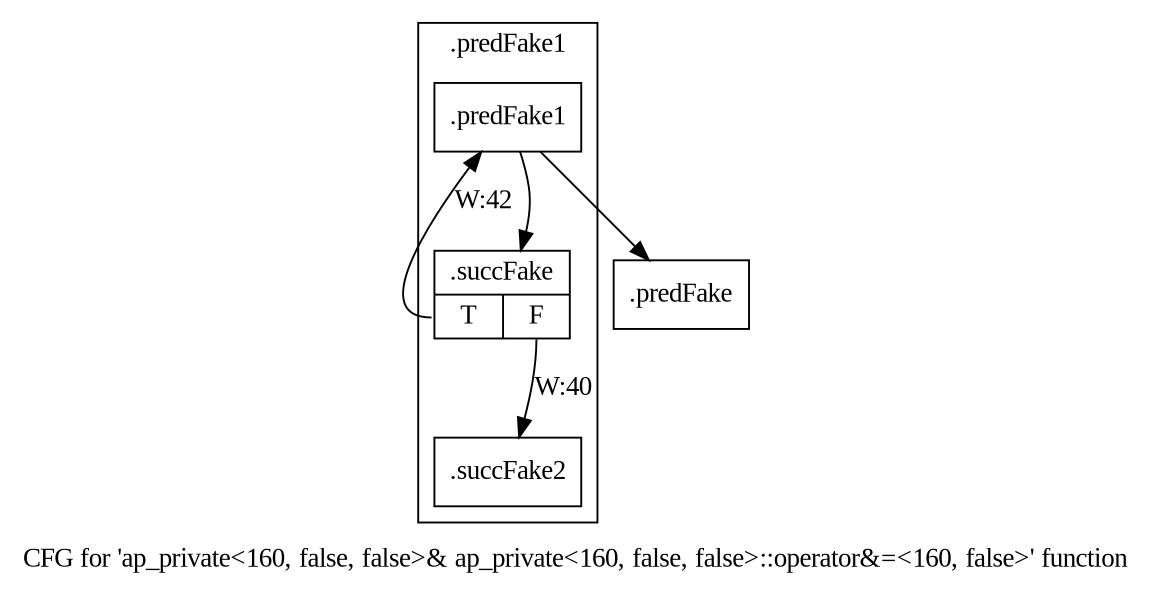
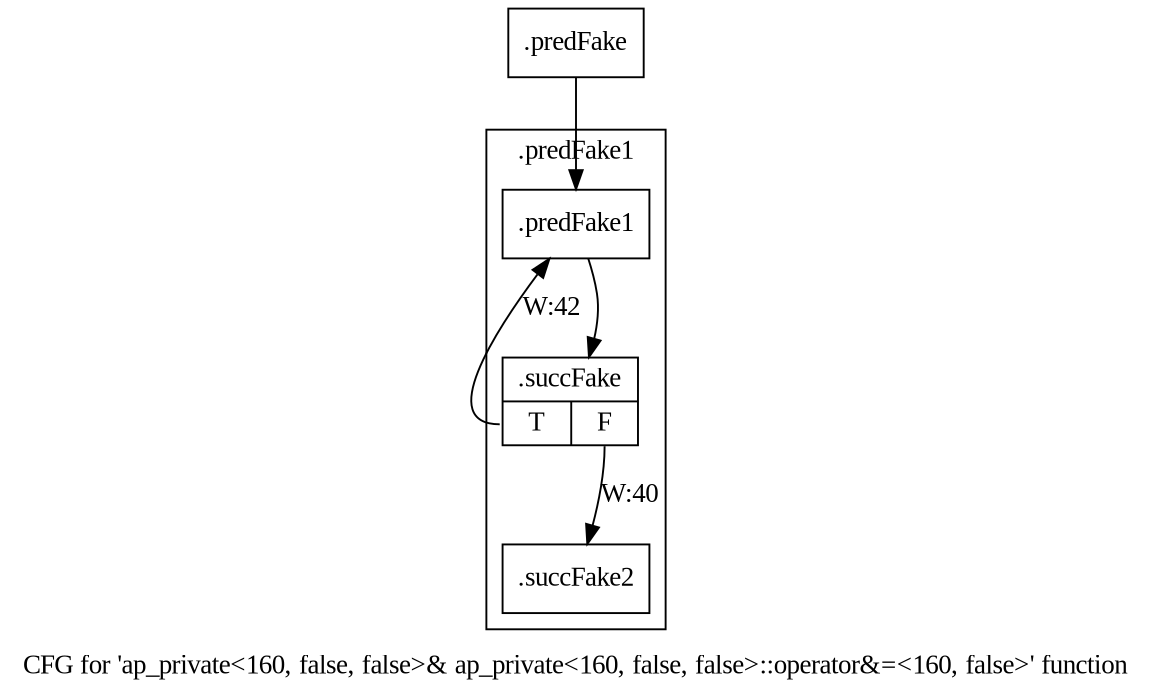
edge ".predFake1" -> ".predFake": reversed
